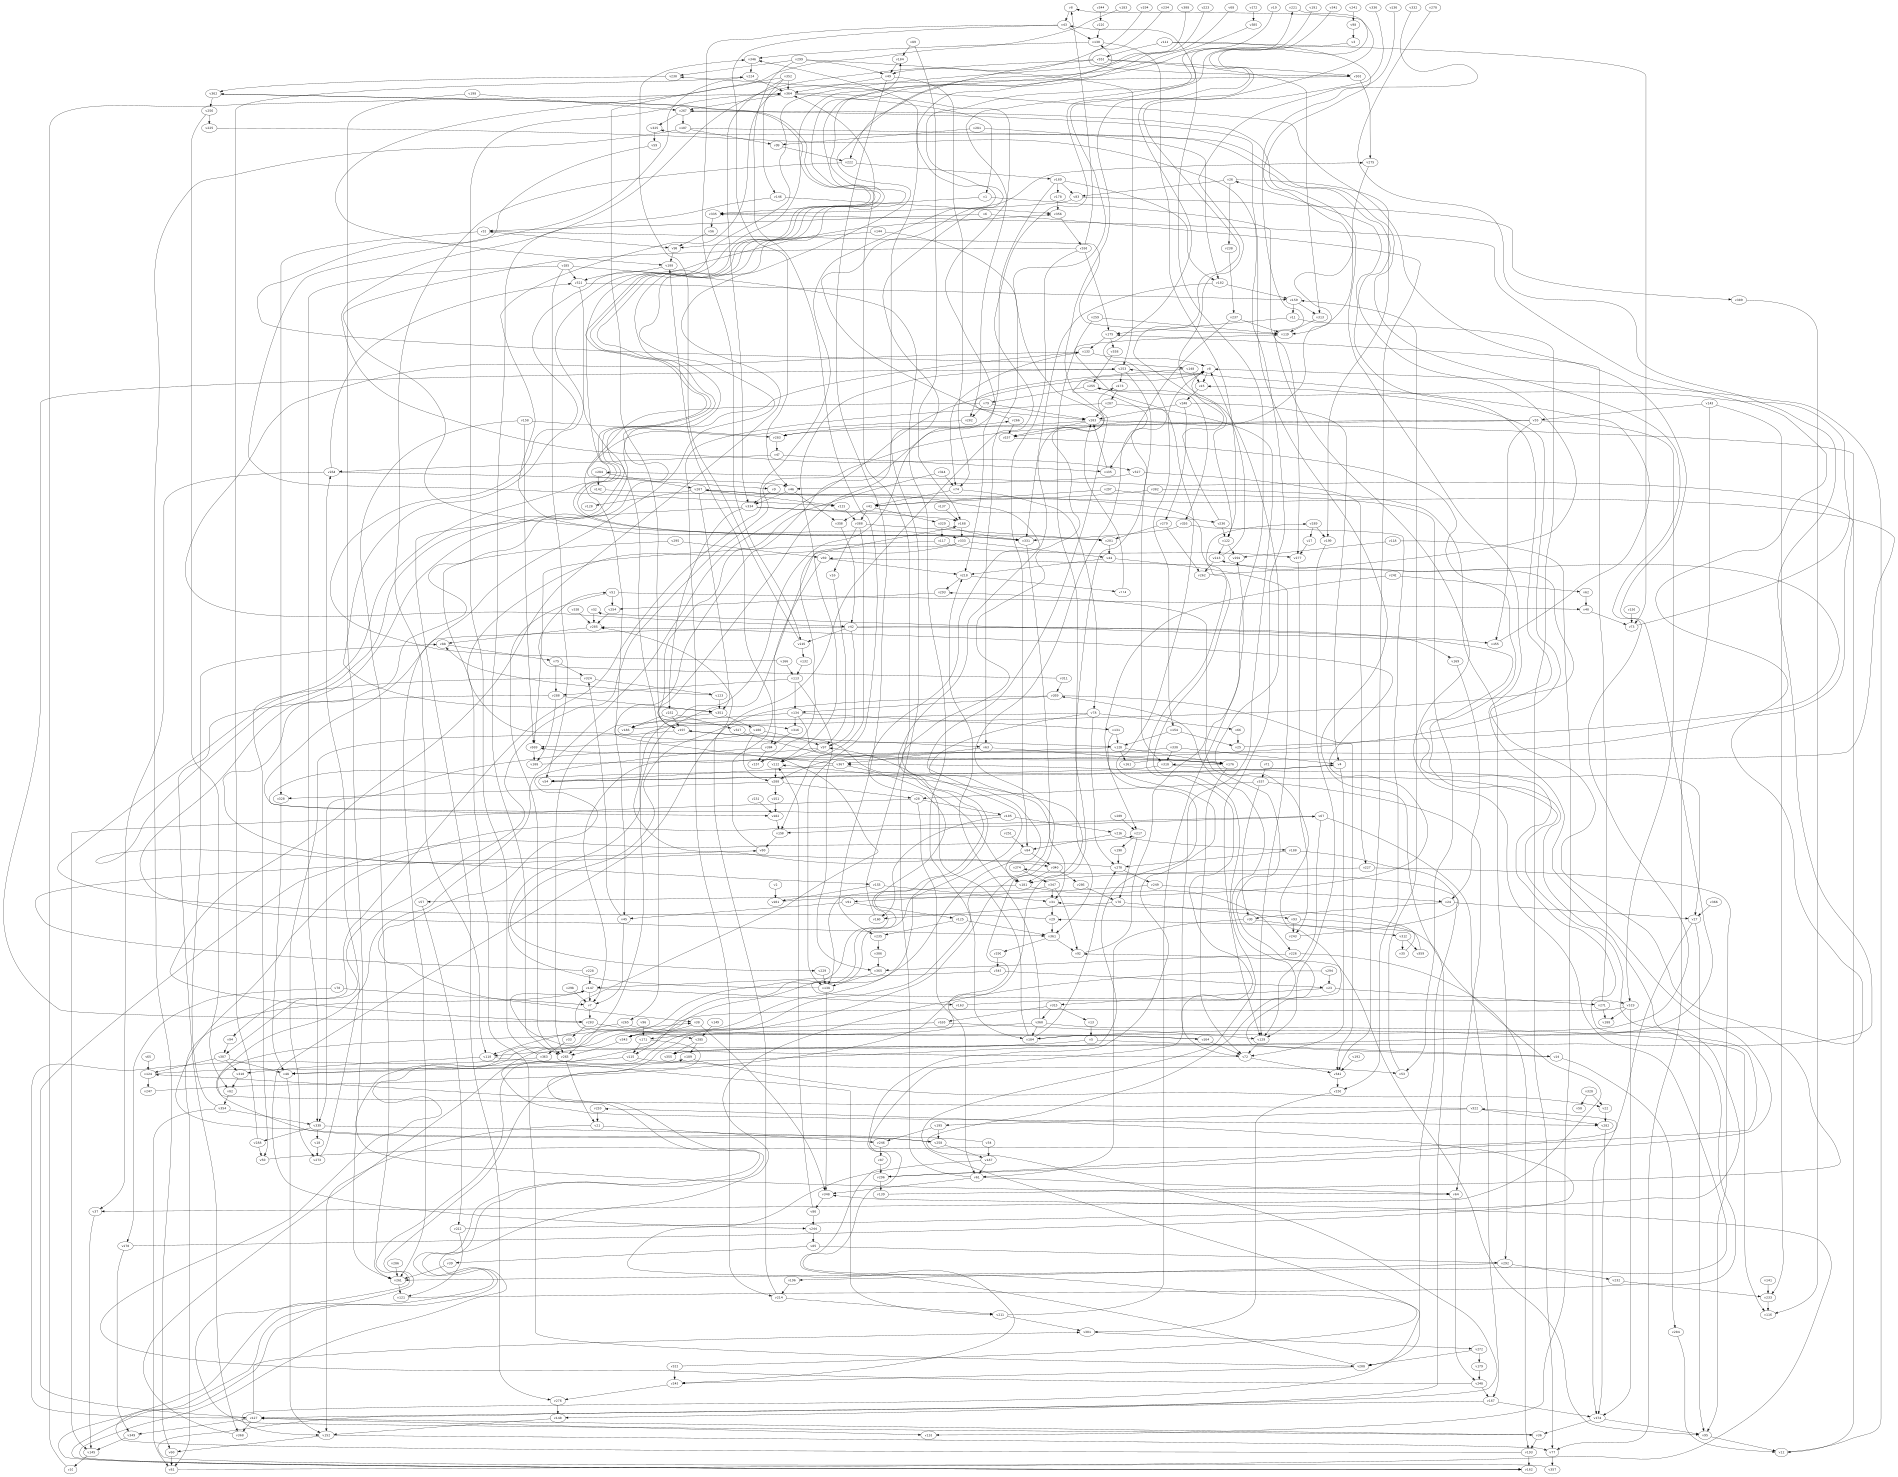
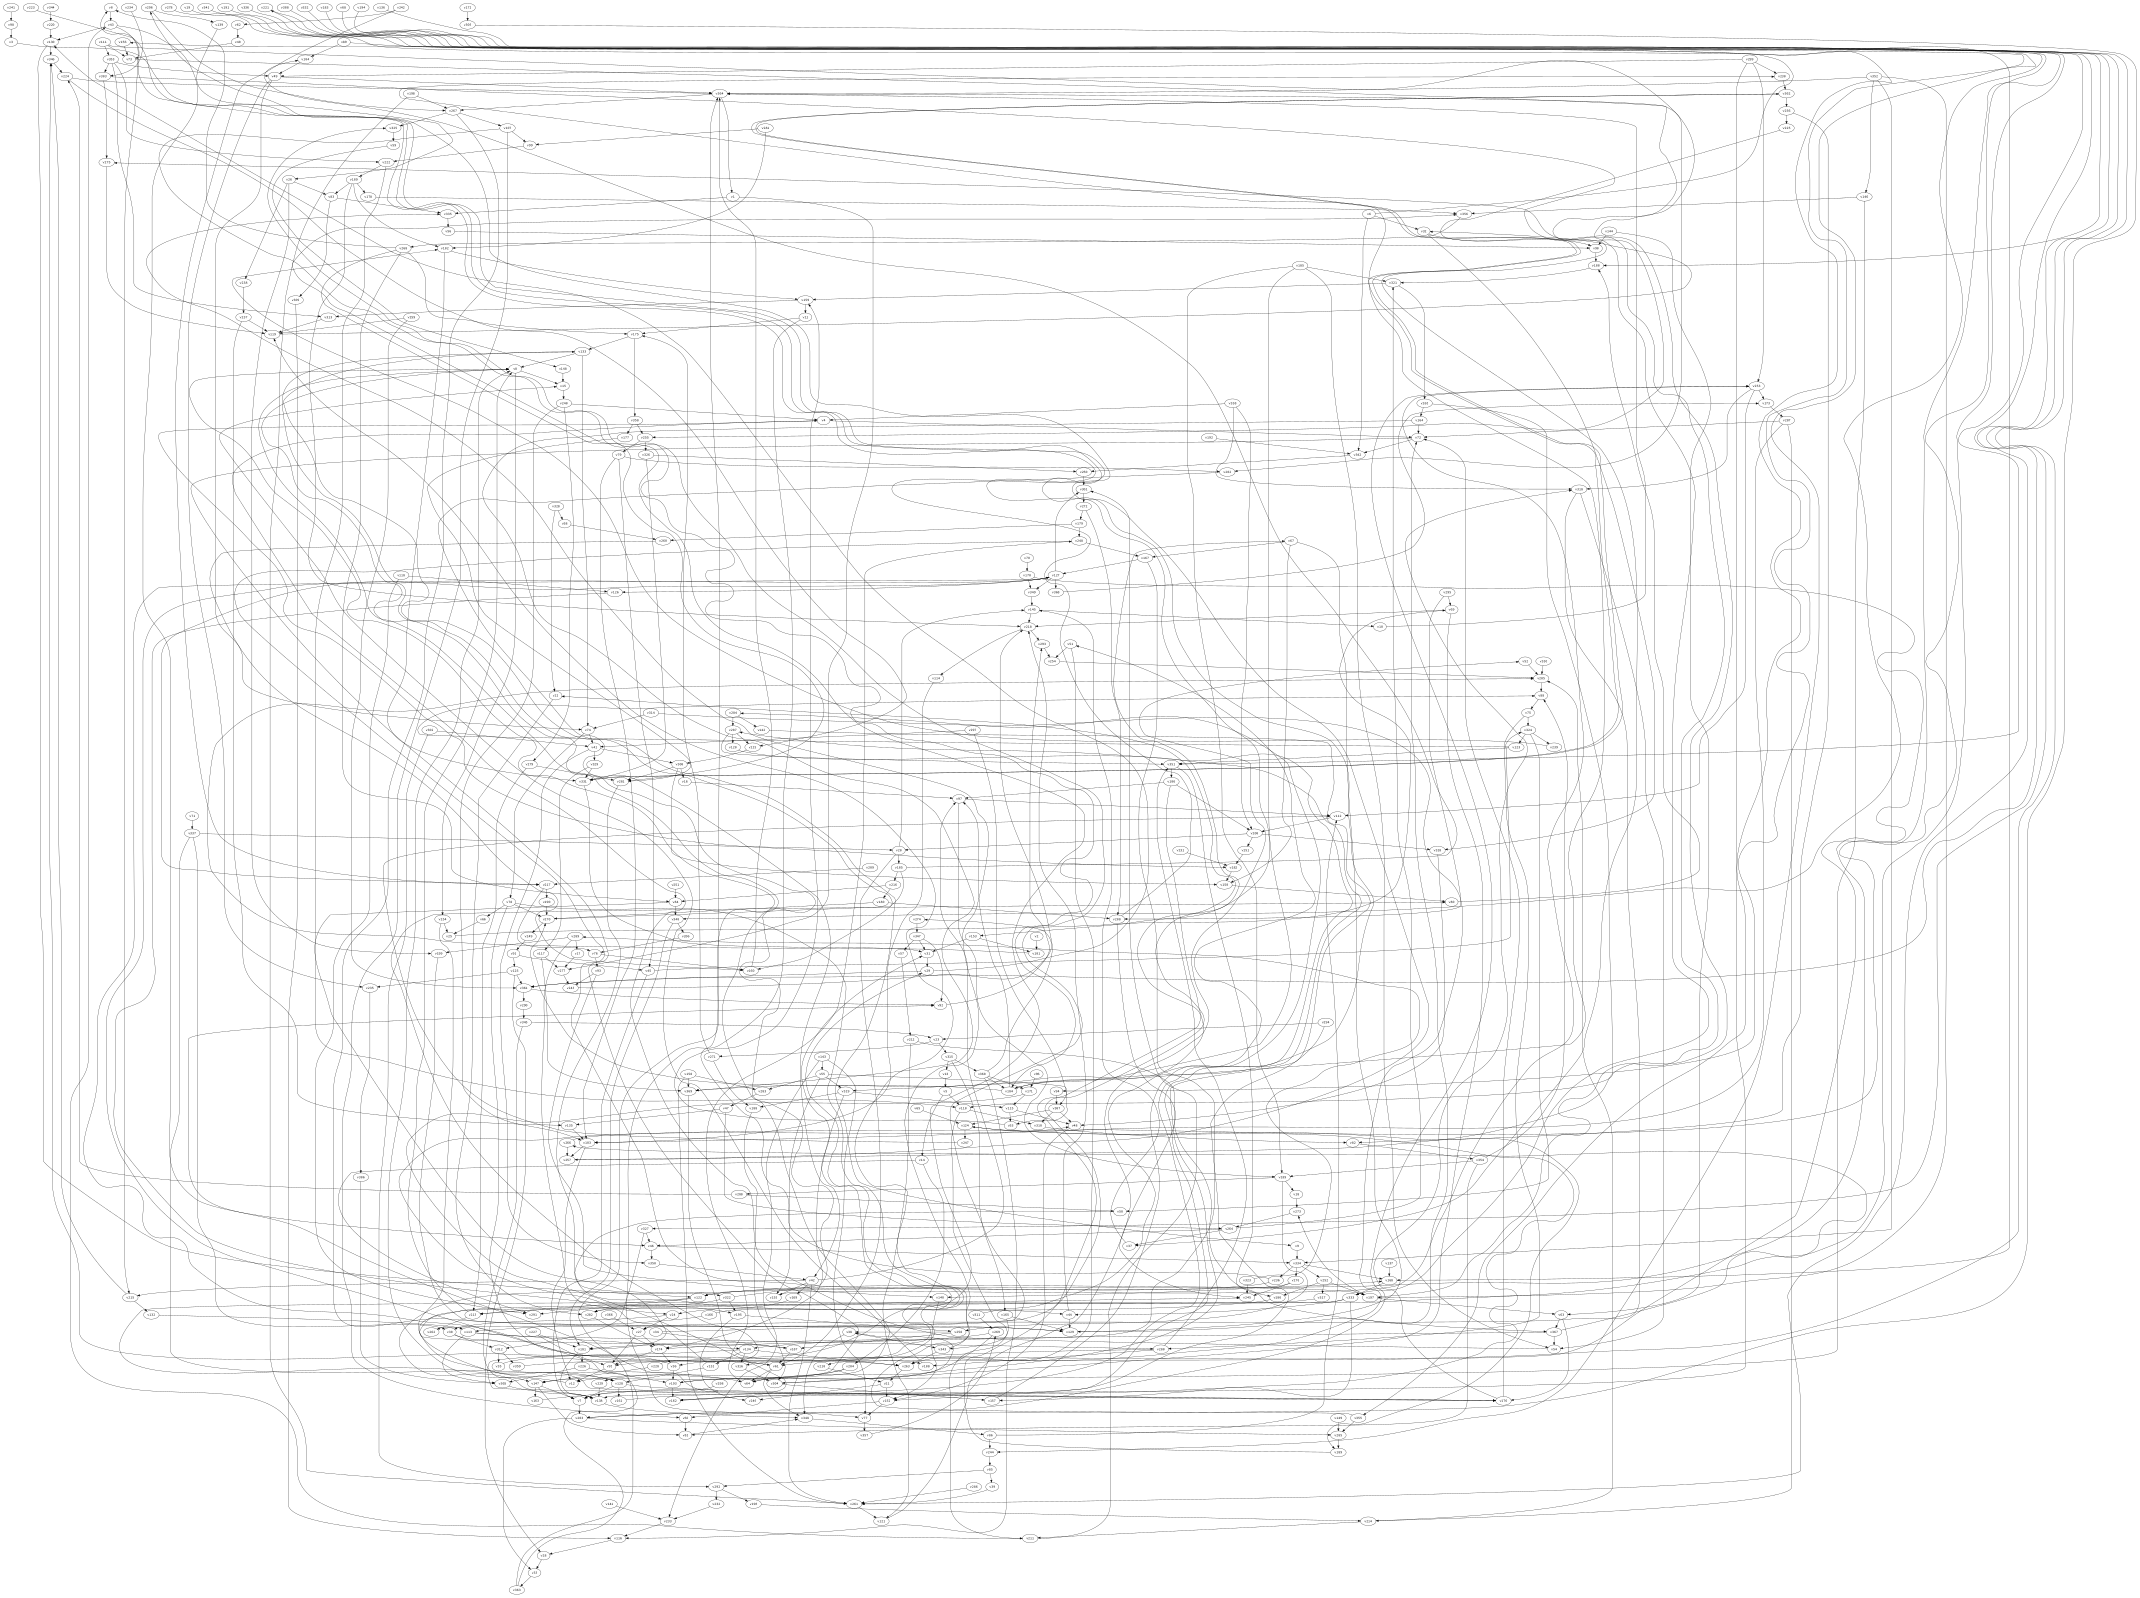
edge "v6" -> "v156": added
edge "v148" -> "v103": removed
edge "v103" -> "v283": removed
node "v177": added
edge "v146" -> "v263": now "v146" -> "v193"
node "v260": added
edge "v279" -> "v262": now "v279" -> "v213"
edge "v327" -> "v227": now "v327" -> "v312"
edge "v51" -> "v40": removed
edge "v145" -> "v218": added
edge "v269" -> "v342": removed
node "v239": added
edge "v280" -> "v368": now "v280" -> "v61"
edge "v249" -> "v24": now "v289" -> "v24"
edge "v70" -> "v7": removed
edge "v126" -> "v195": added
edge "v285" -> "v355": reversed
node "v87": removed
edge "v207" -> "v152": now "v120" -> "v152"
edge "v188" -> "v304": added
edge "v204" -> "v64": added
edge "v245" -> "v276": reversed
node "v28": added
